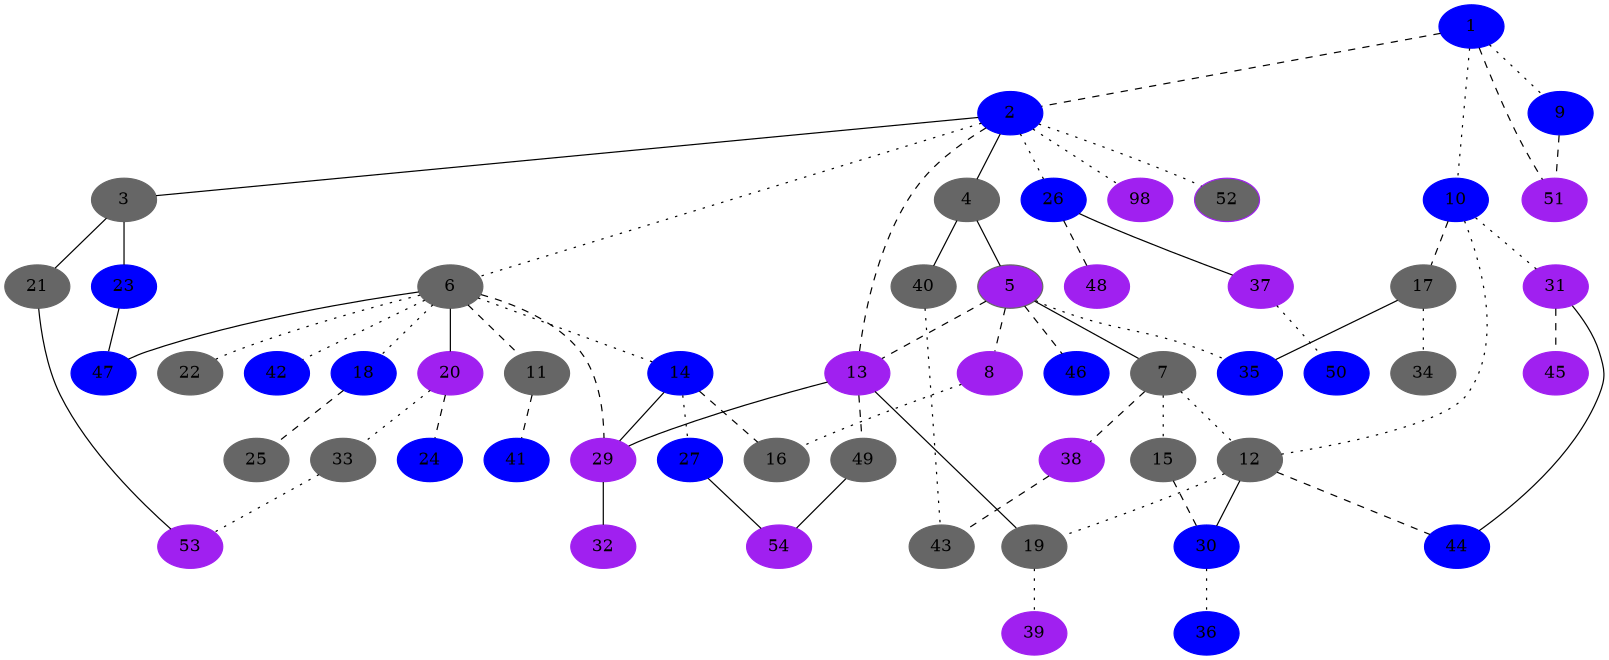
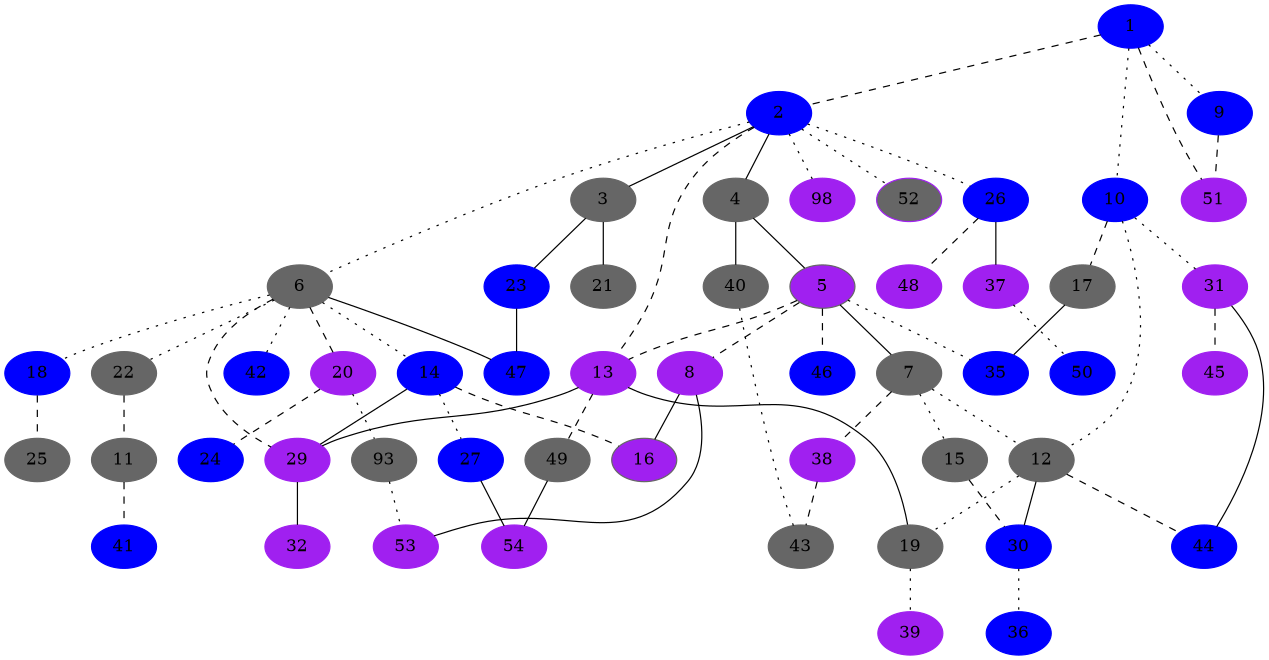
edge "6" -- "20": style solid -> dashed
edge "6" -- "11": now "22" -- "11"
node "34": removed
edge "8" -- "16": style dotted -> solid
edge "21" -- "53": now "8" -- "53"
node "33": label "33" -> "93"
node "16": fillcolor gray40 -> purple
